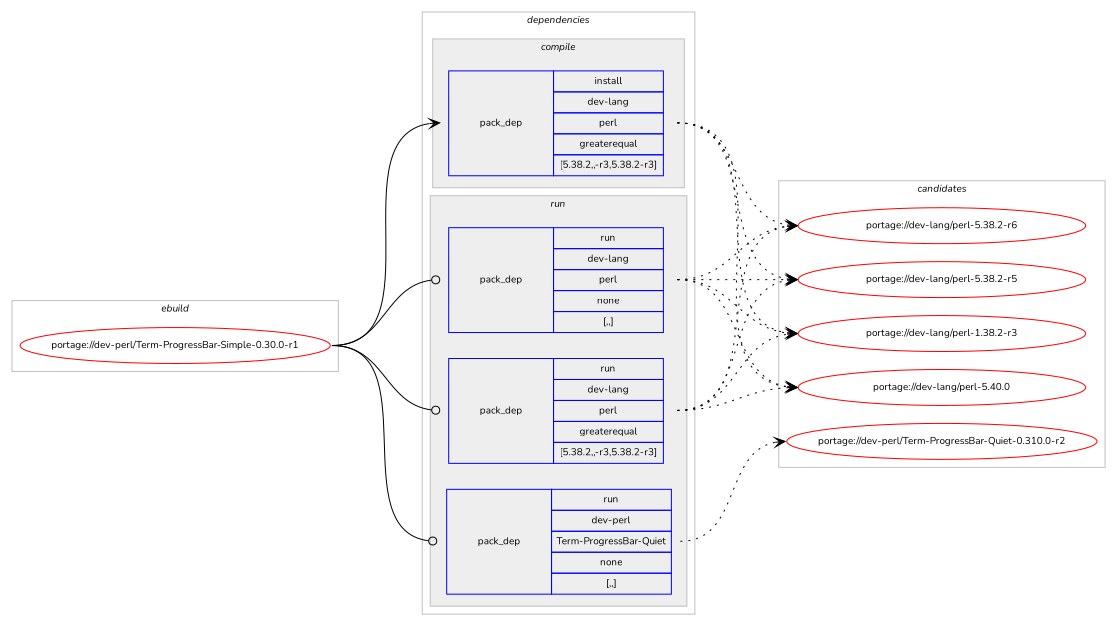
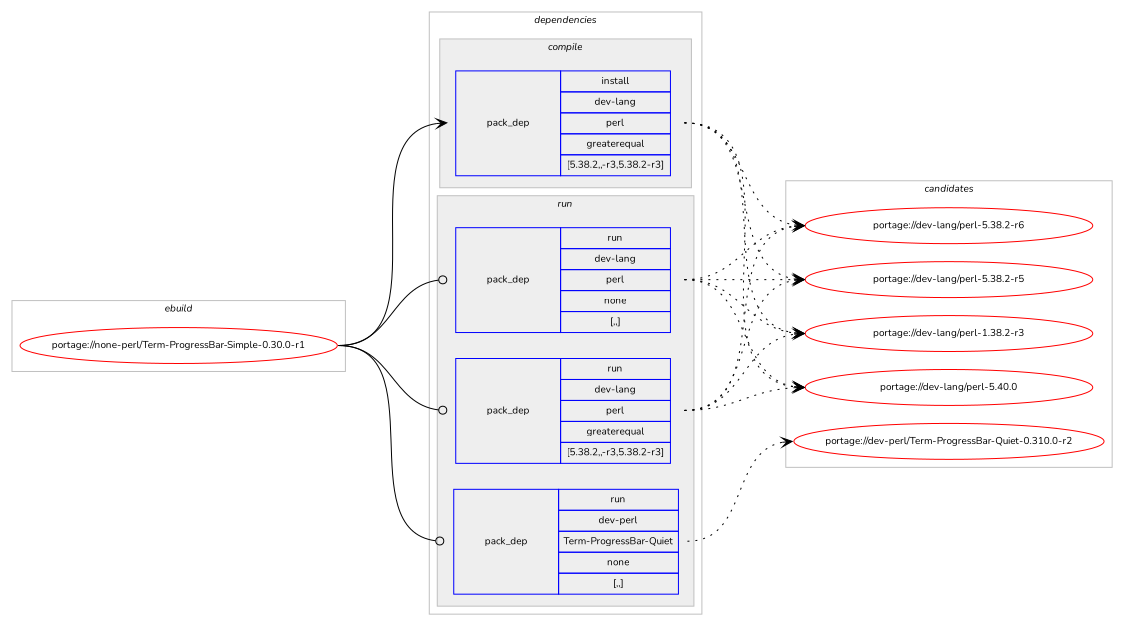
node "portage://dev-perl/Term-ProgressBar-Simple-0.30.0-r1": label "portage://dev-perl/Term-ProgressBar-Simple-0.30.0-r1" -> "portage://none-perl/Term-ProgressBar-Simple-0.30.0-r1"
